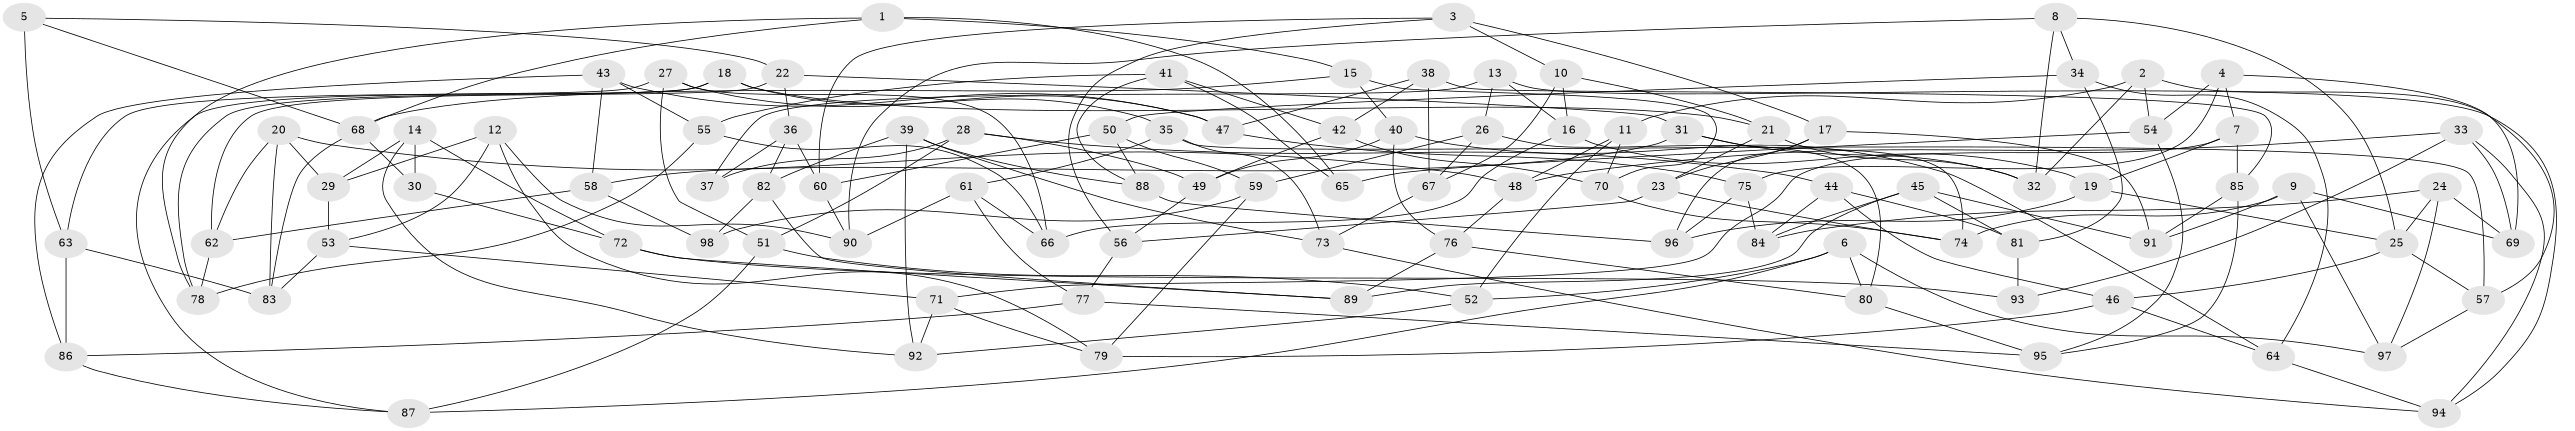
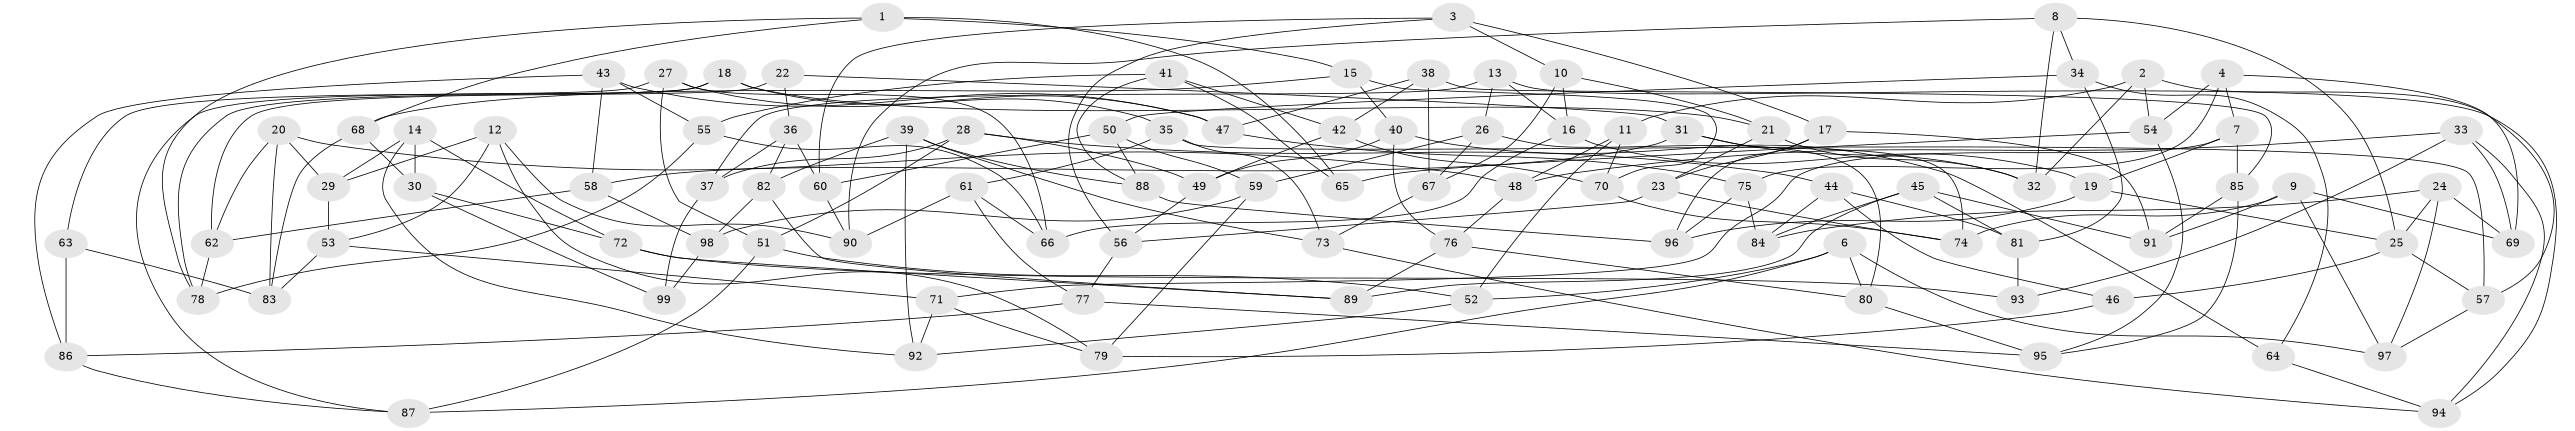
node "5": removed
node "99": added
edge "46" -- "64": removed
